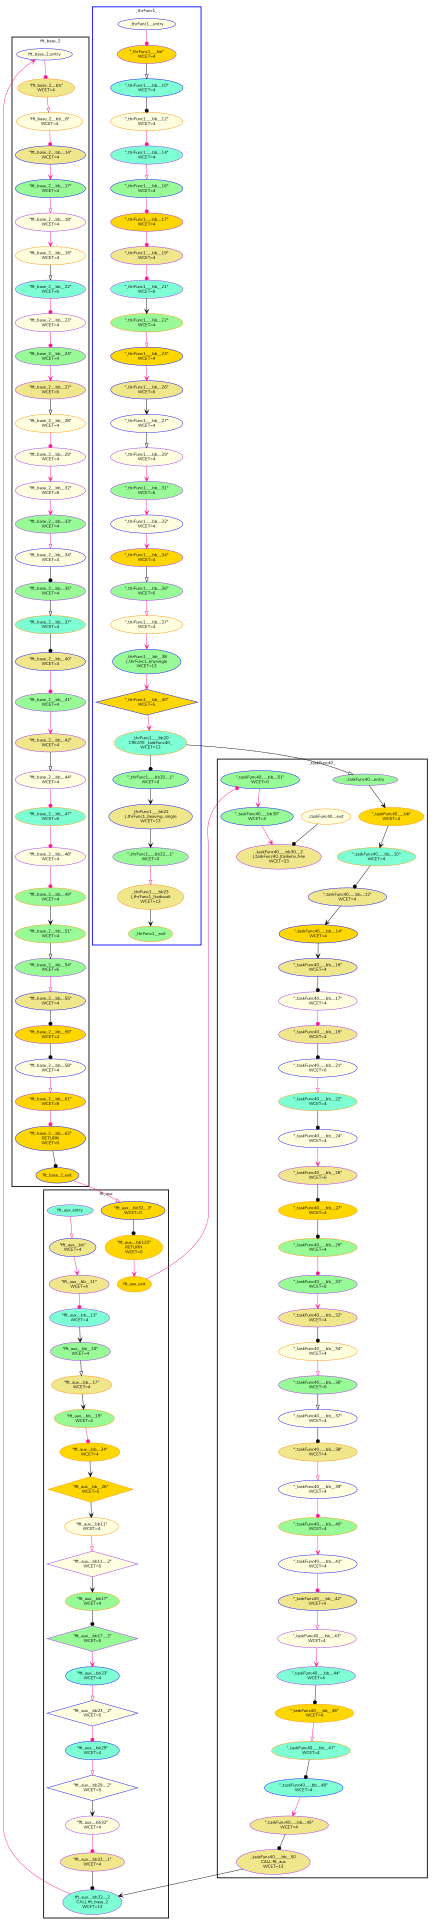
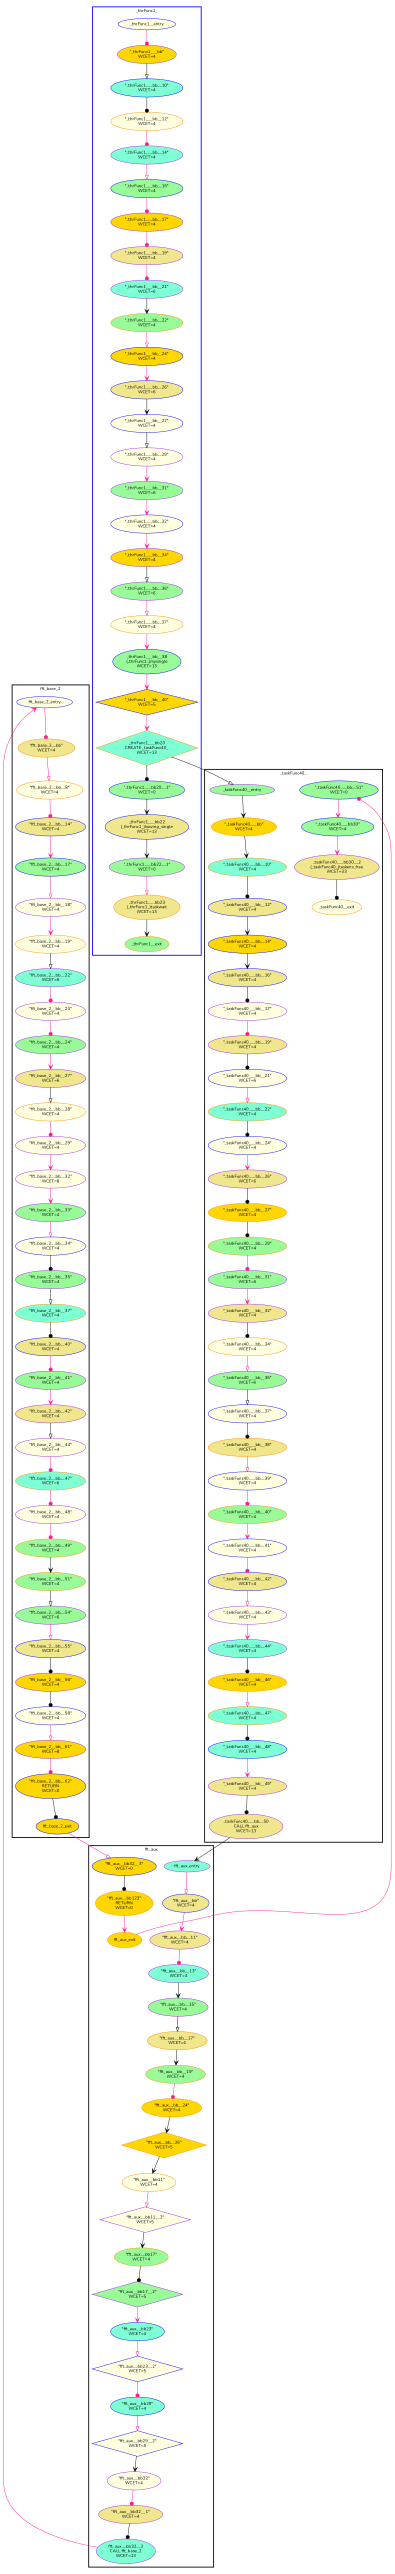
node "_thrFunc1___bb20 CREATE _taskFunc40_ WCET=13": shape ellipse -> diamond
edge "_taskFunc40__exit" -> "_taskFunc40___bb30__2 (_taskFunc40_)taskenv_free WCET=33": reversed
edge "_taskFunc40___bb__50 CALL fft_aux WCET=13" -> "fft_aux__bb32__2 CALL fft_base_2 WCET=13": now "_taskFunc40___bb__50 CALL fft_aux WCET=13" -> "fft_aux_entry"
